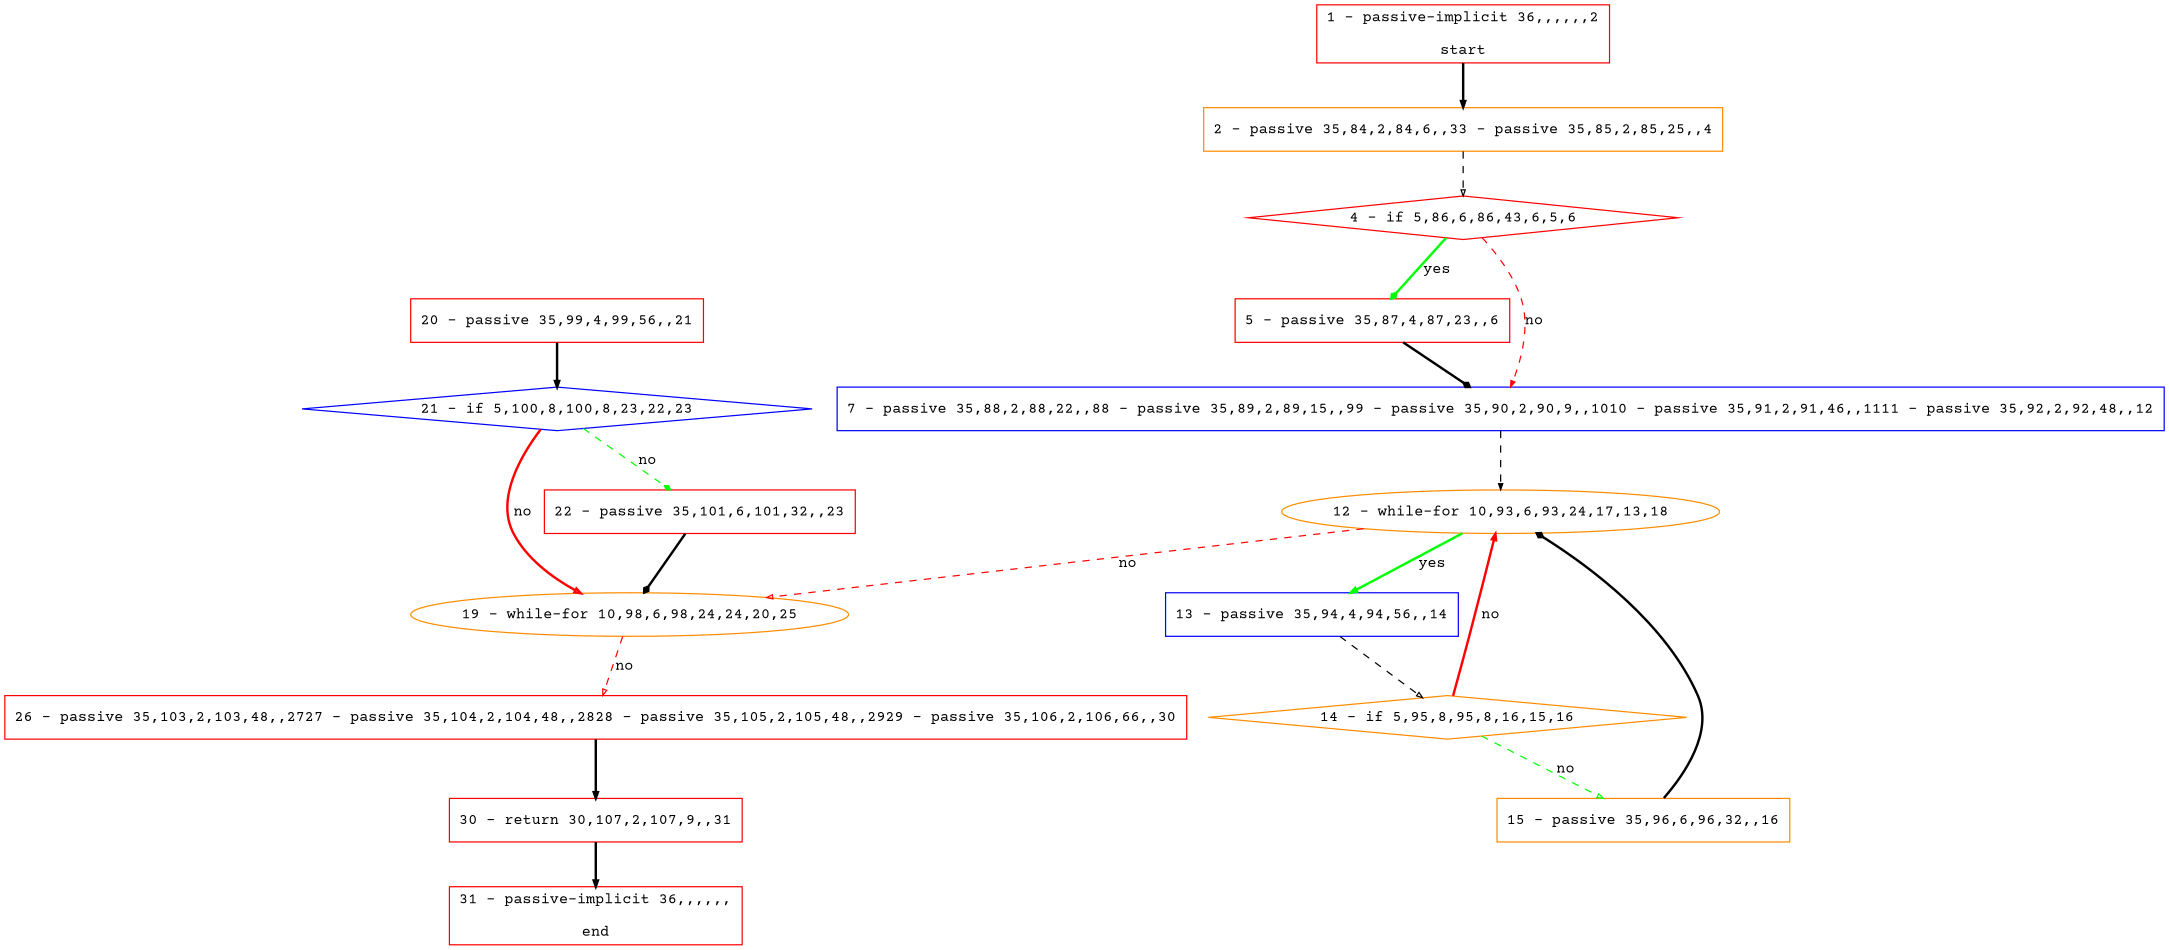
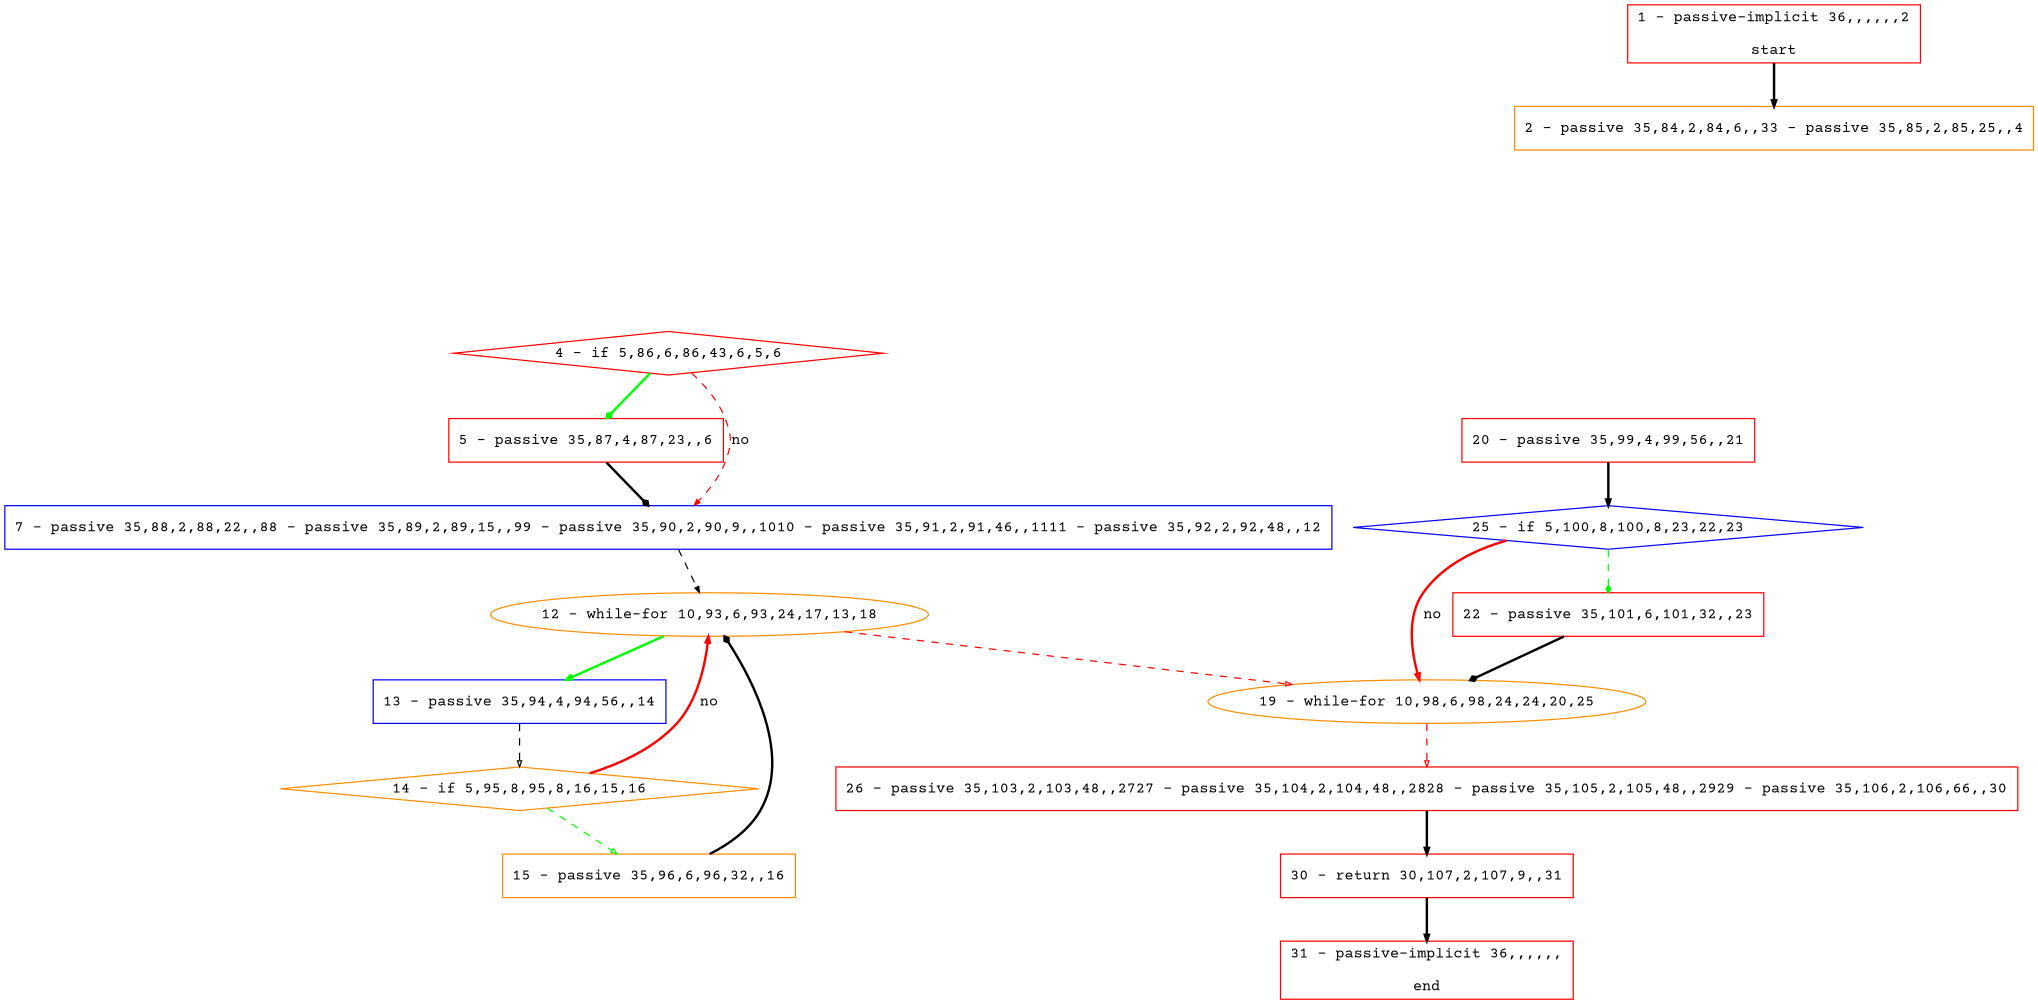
edge "2 - passive 35,84,2,84,6,,33 - passive 35,85,2,85,25,,4" -> "4 - if 5,86,6,86,43,6,5,6": removed
node "21 - if 5,100,8,100,8,23,22,23": label "21 - if 5,100,8,100,8,23,22,23" -> "25 - if 5,100,8,100,8,23,22,23"
